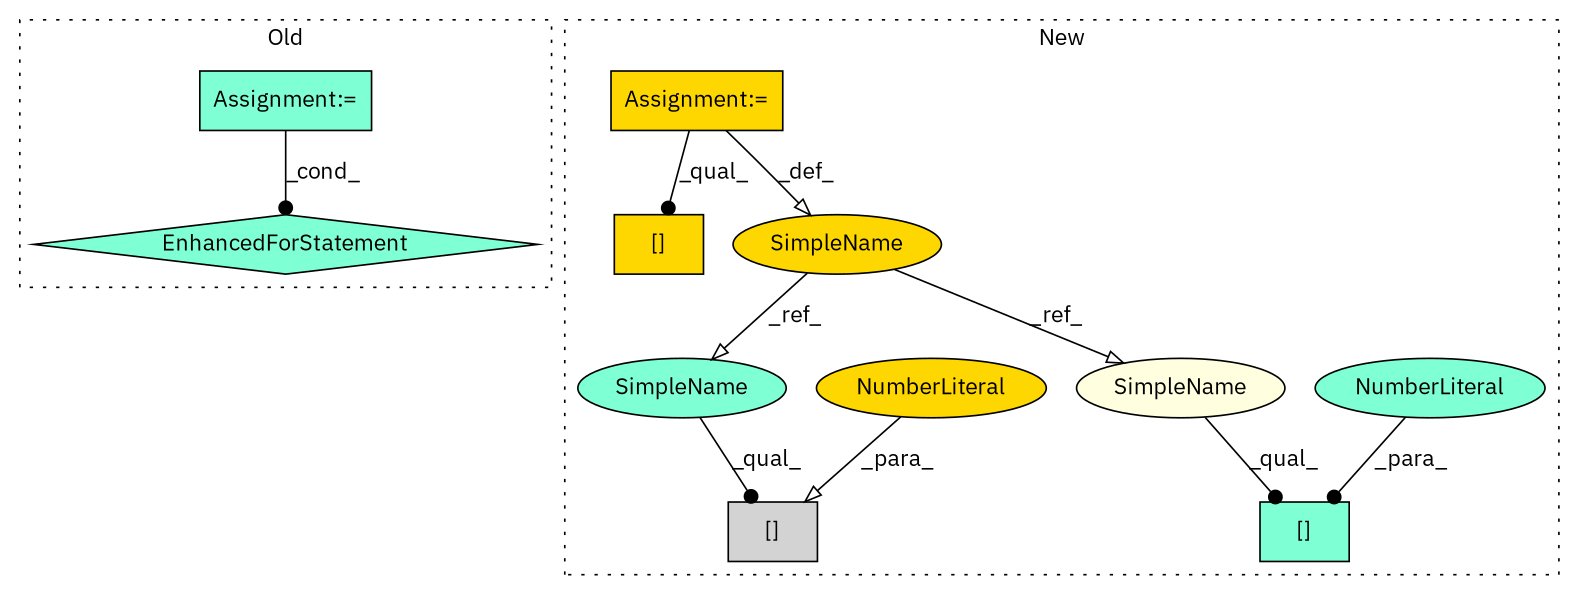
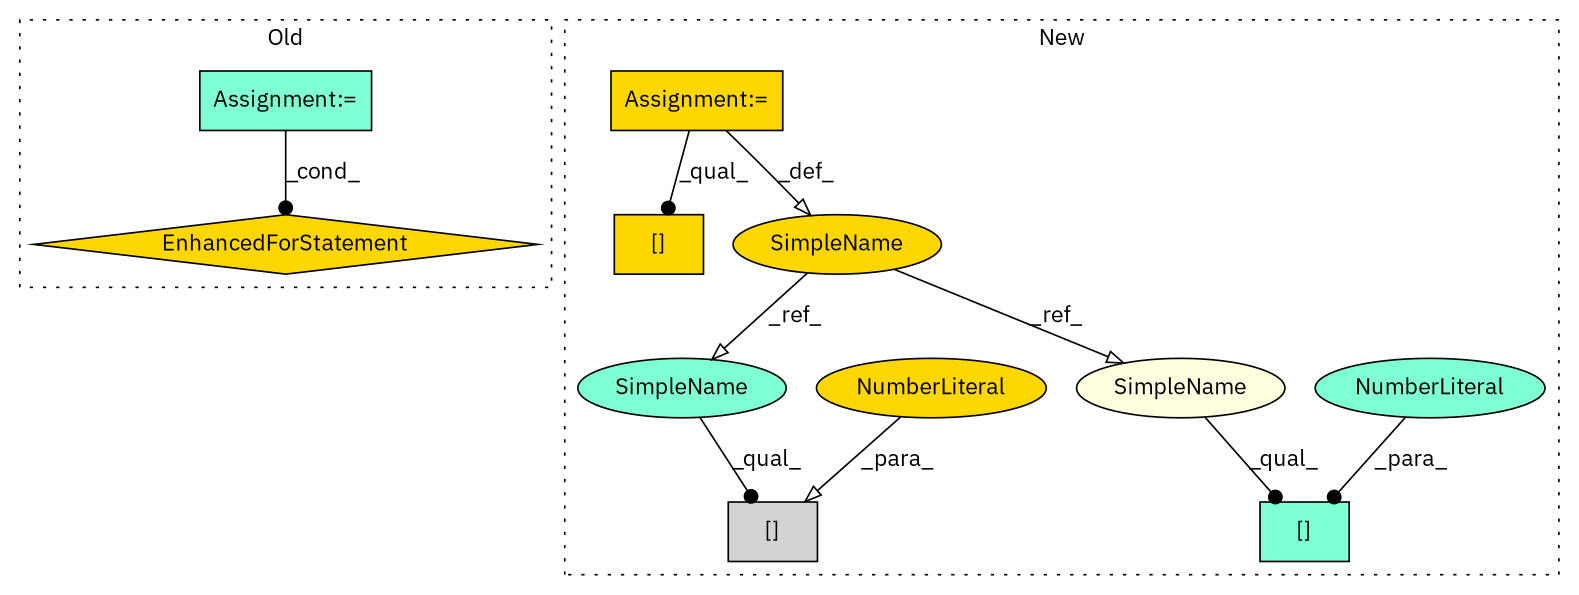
node "EnhancedForStatement": fillcolor aquamarine -> gold
